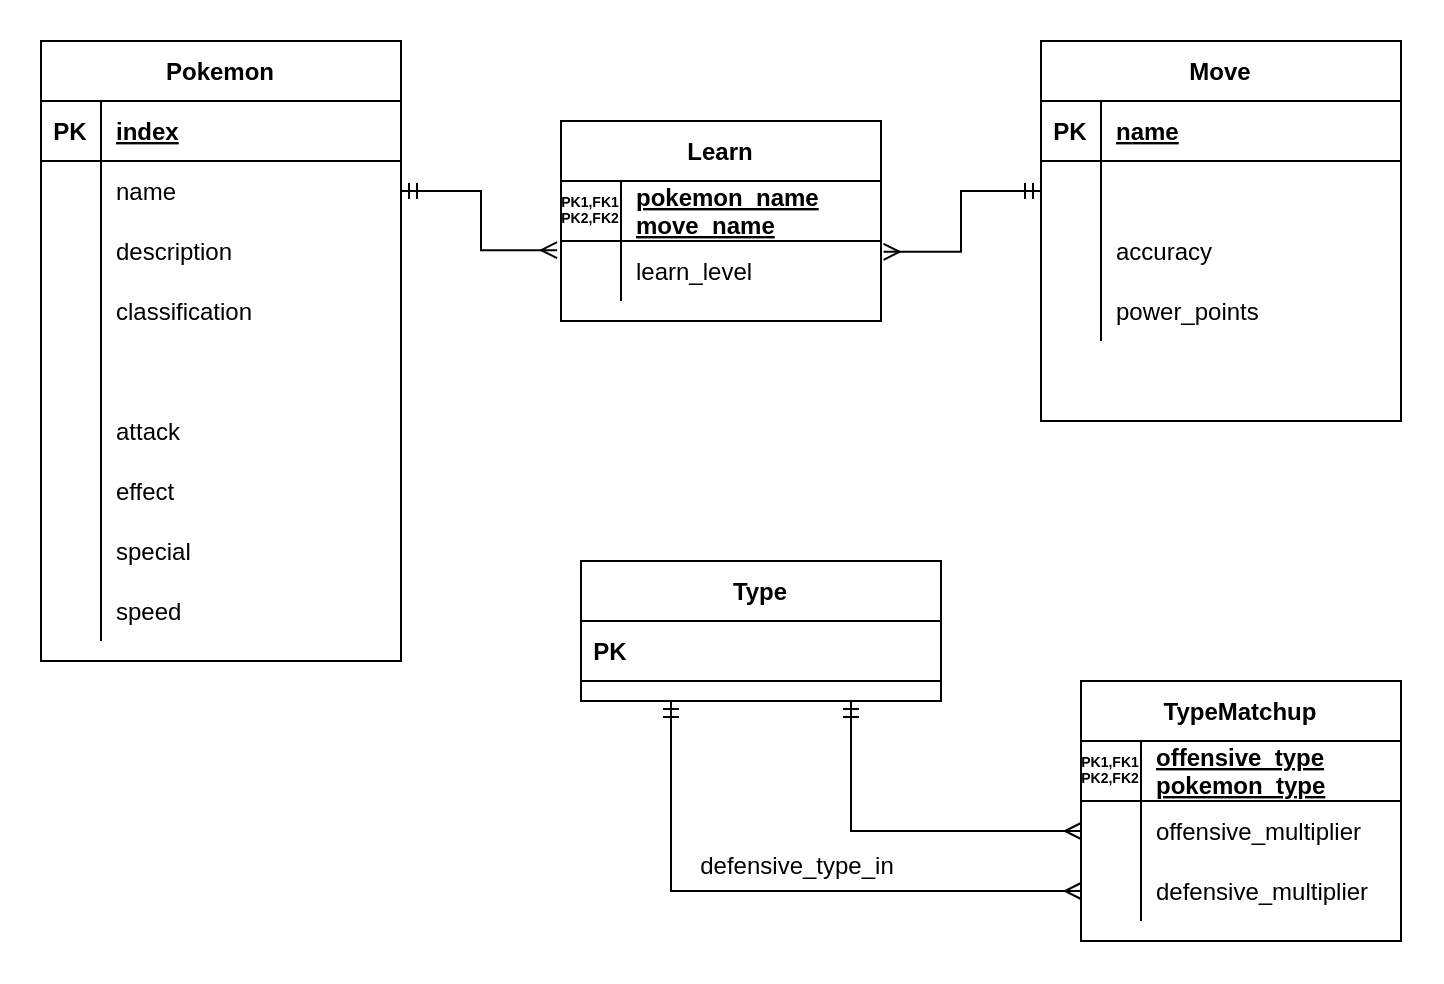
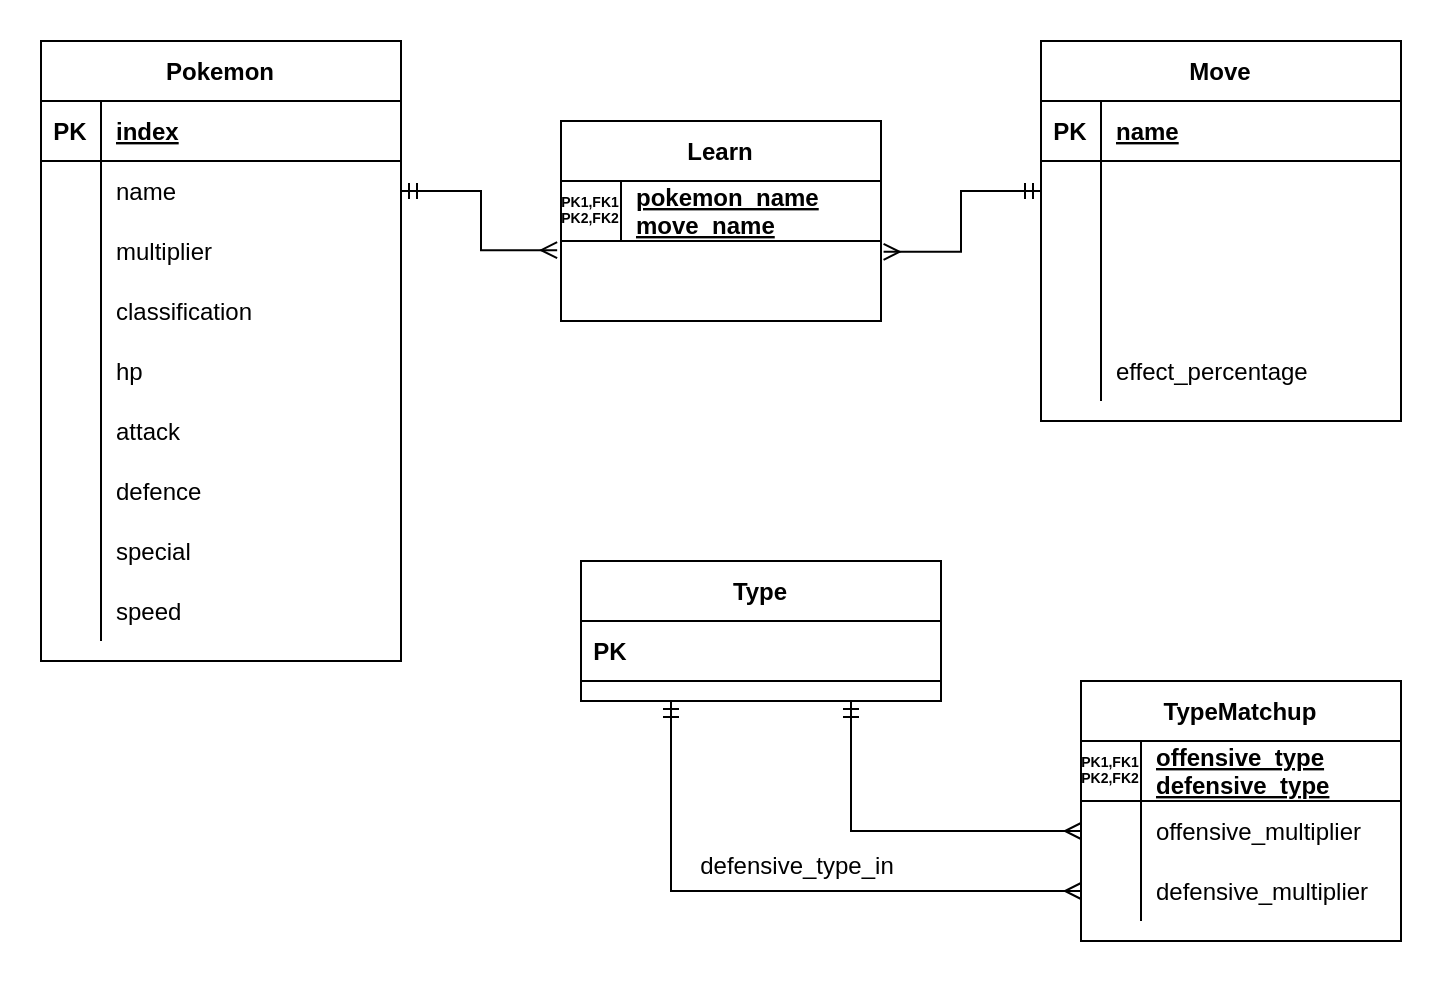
node "accuracy": removed
node "description": label "description" -> "multiplier"
node "learn_level": removed
node "power_points": removed
node "hp": added
node "effect_percentage": added
node "effect": label "effect" -> "defence"
node "offensive_type pokemon_type": label "offensive_type pokemon_type" -> "offensive_type defensive_type"
